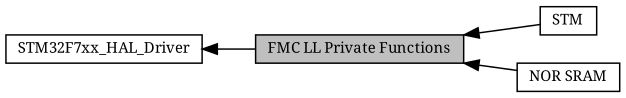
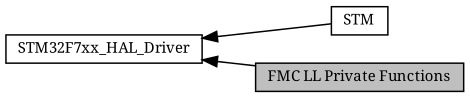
edge "STM" -> "FMC LL Private Functions": now "STM" -> "STM32F7xx_HAL_Driver"
node "NOR SRAM": removed
